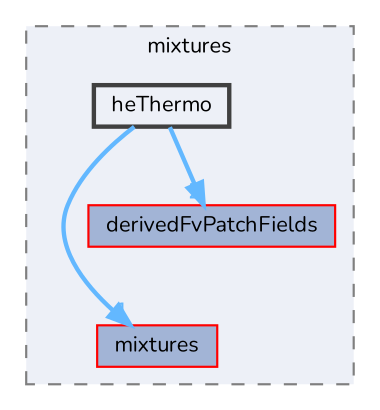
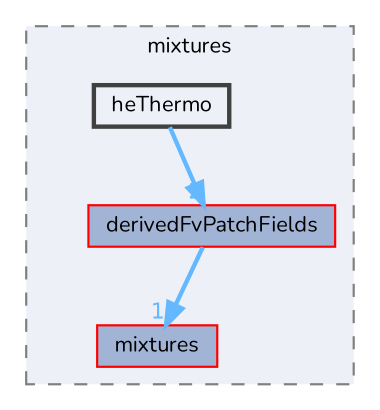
edge "heThermo" -> "mixtures": now "derivedFvPatchFields" -> "mixtures"
